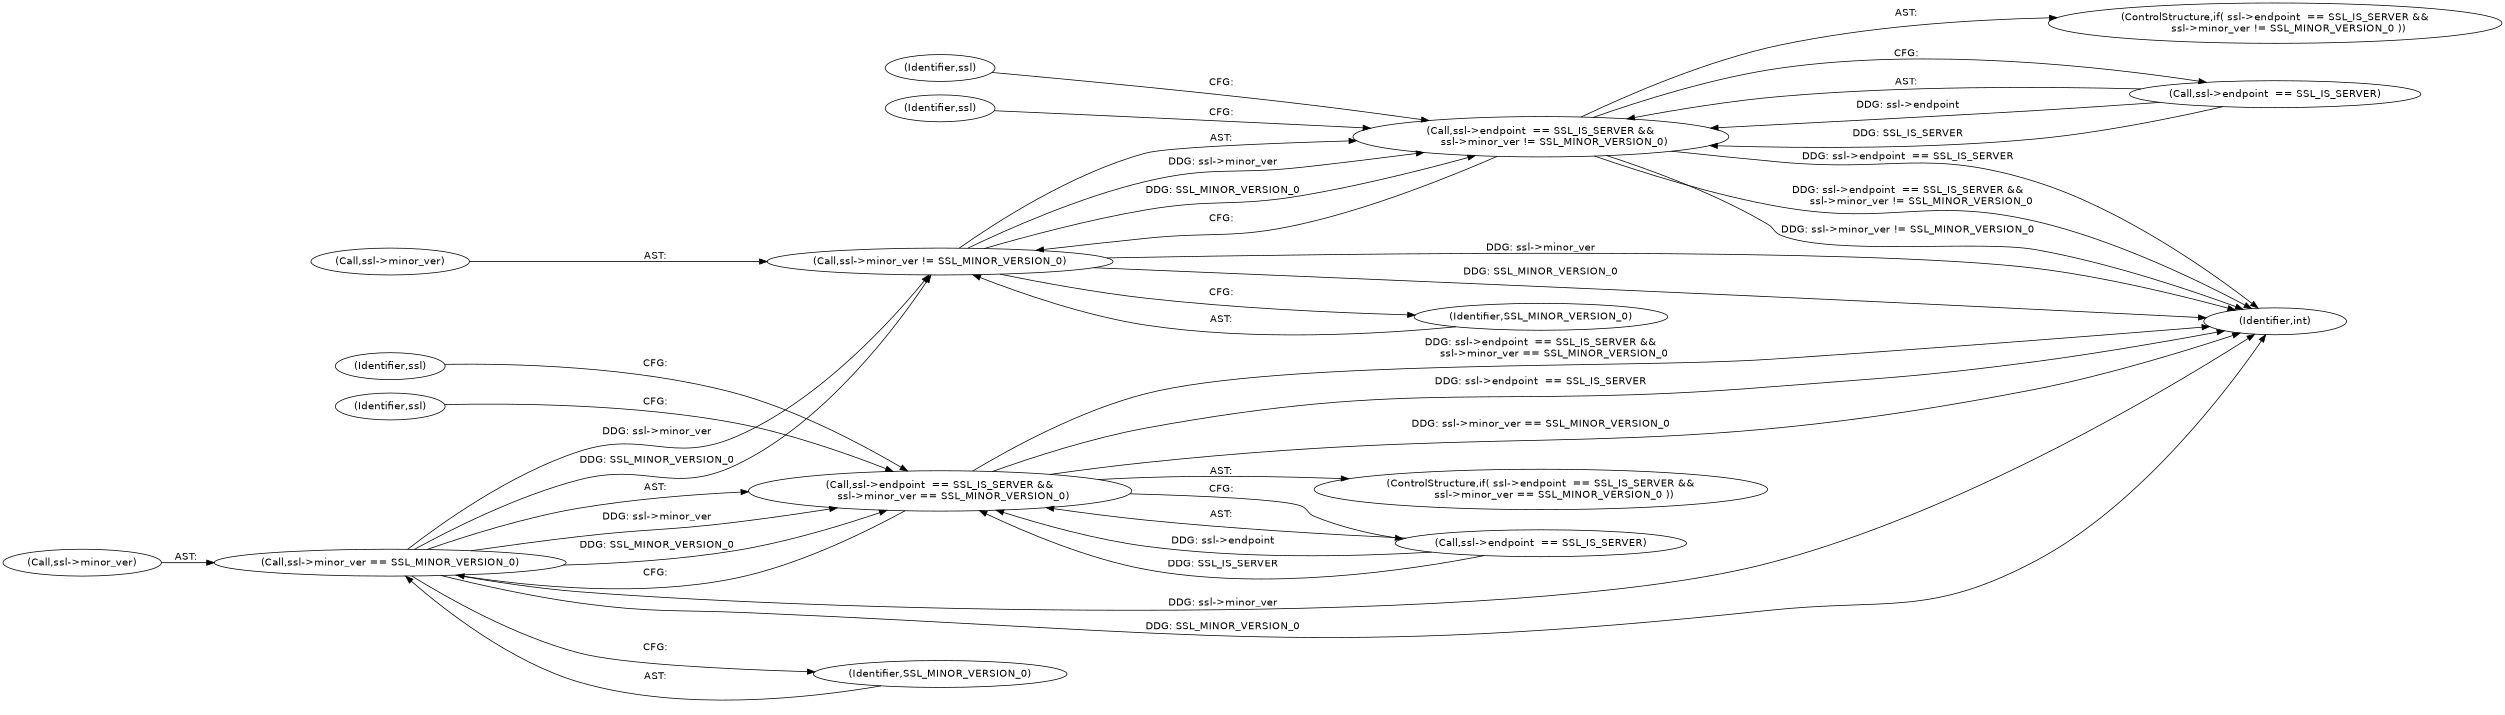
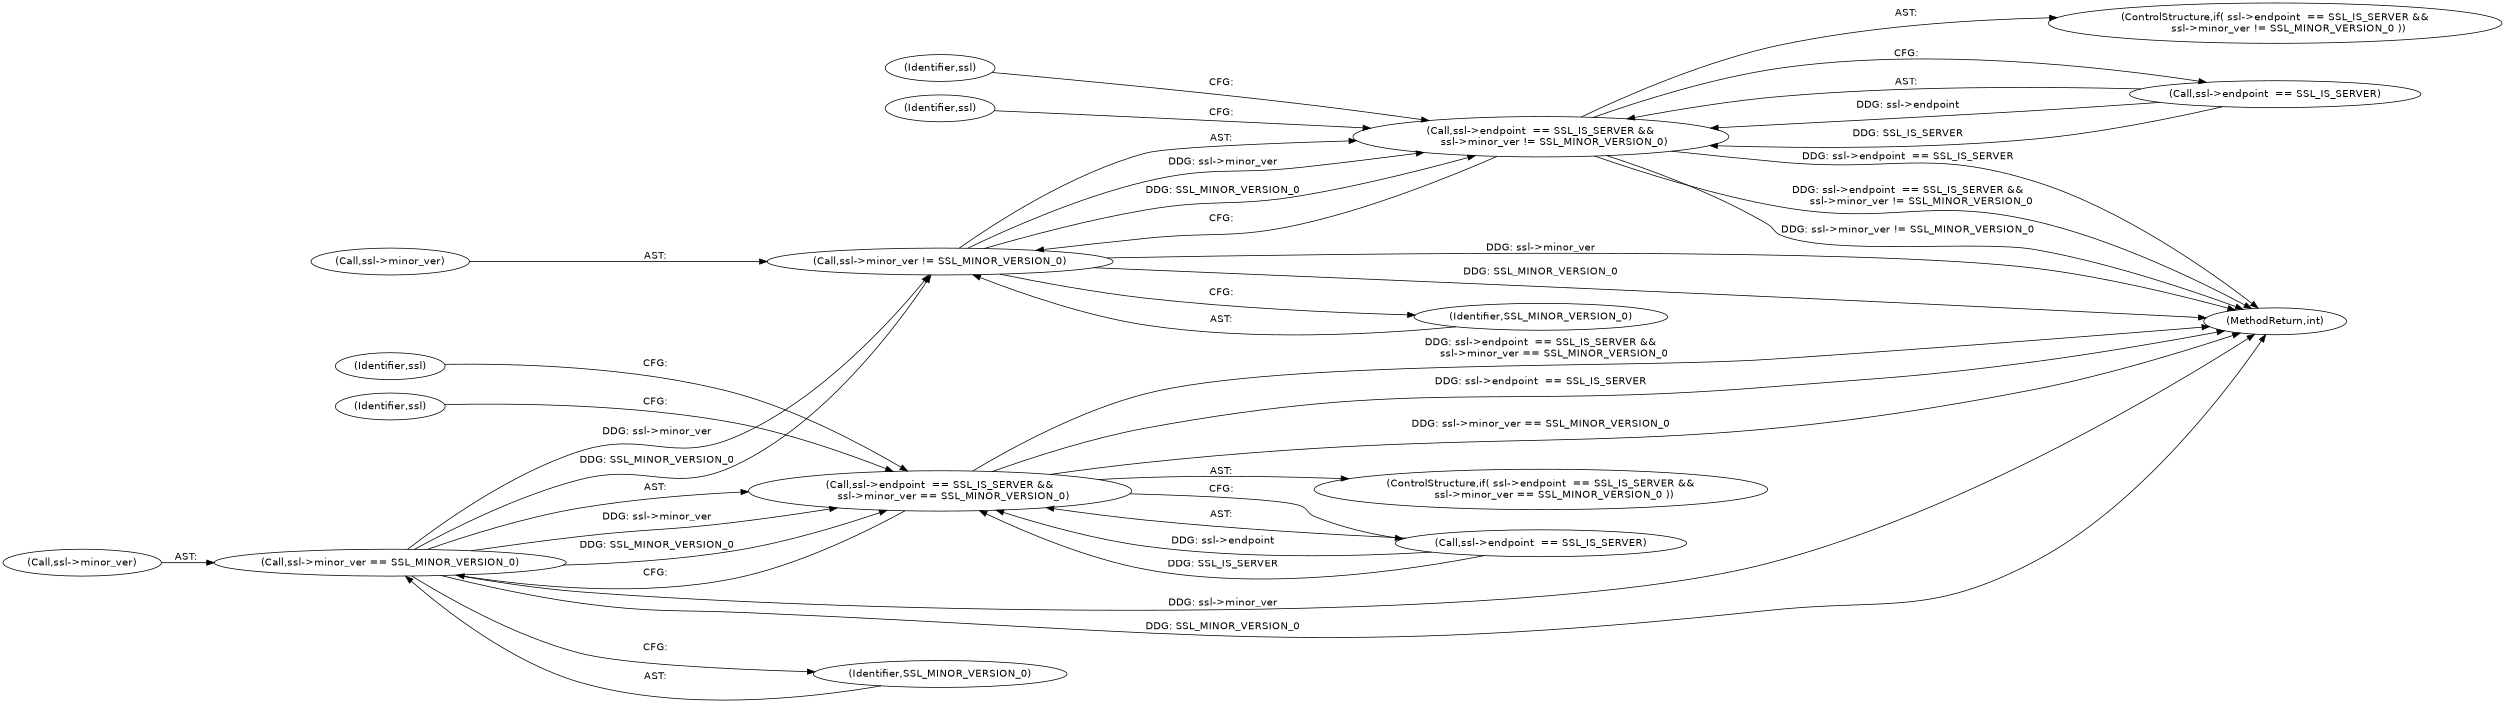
node "(Identifier,int)": label "(Identifier,int)" -> "(MethodReturn,int)"
